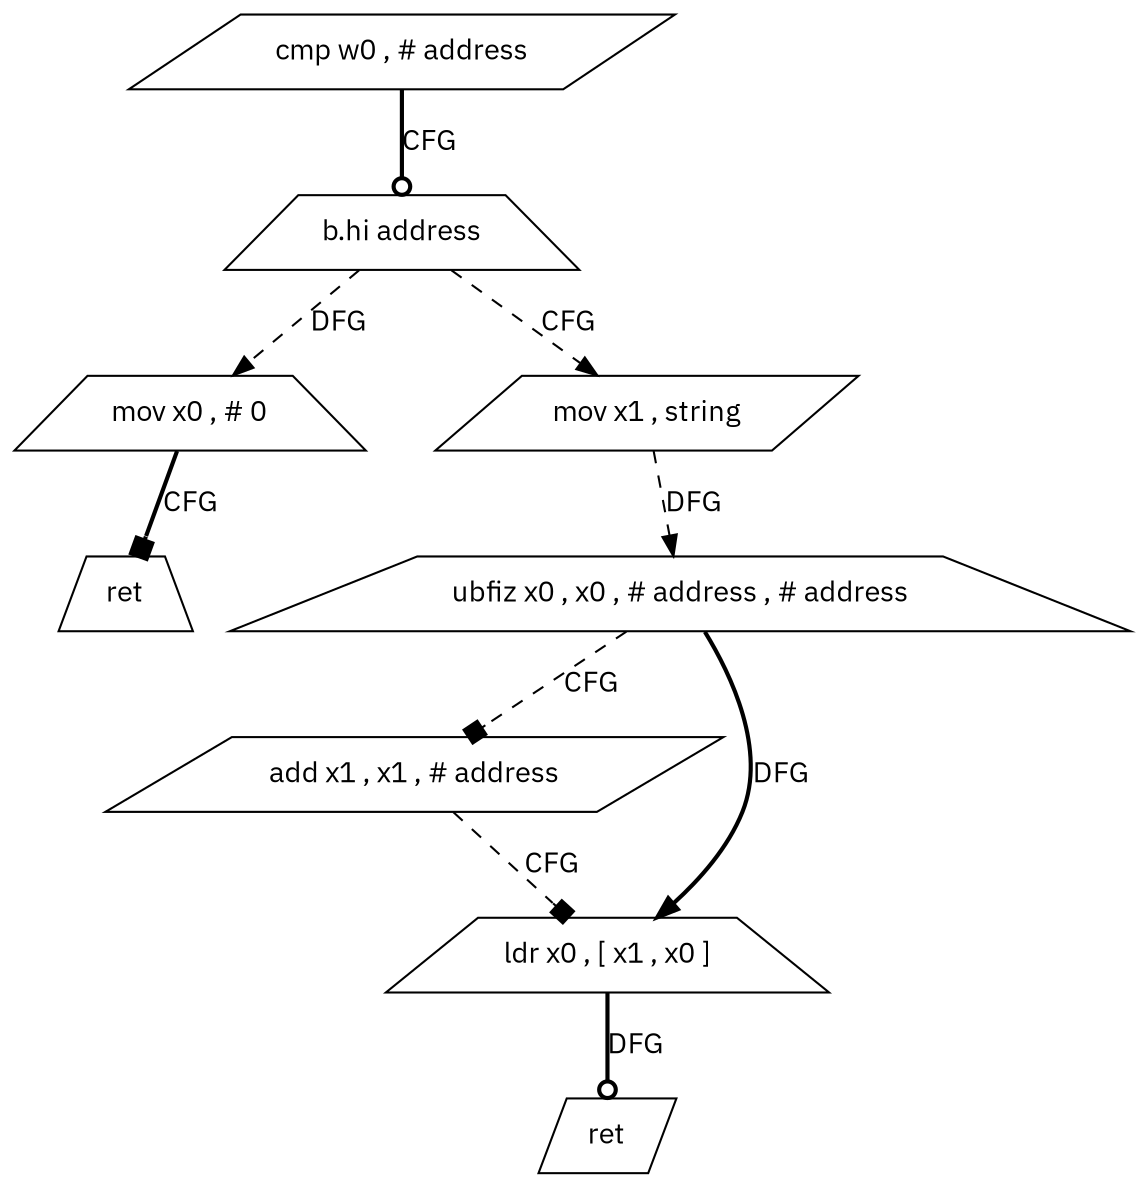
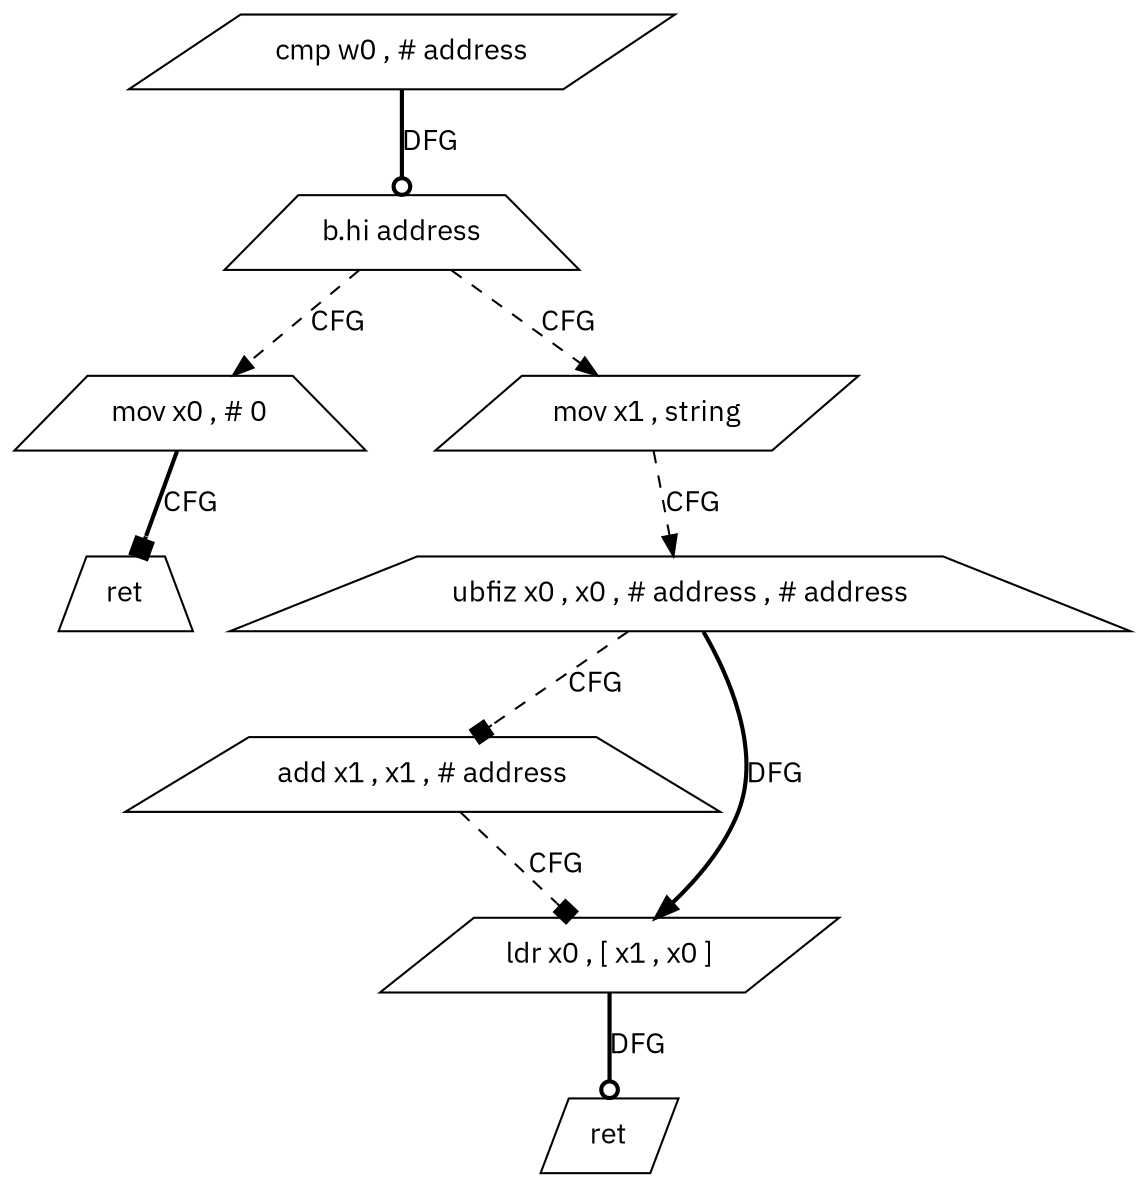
edge "cmp w0 , # address" -> "b.hi address": label "CFG" -> "DFG"
edge "b.hi address" -> "mov x0 , # 0": label "DFG" -> "CFG"
edge "mov x1 , string" -> "ubfiz x0 , x0 , # address , # address": label "DFG" -> "CFG"
node "add x1 , x1 , # address": shape parallelogram -> trapezium
node "ldr x0 , [ x1 , x0 ]": shape trapezium -> parallelogram
